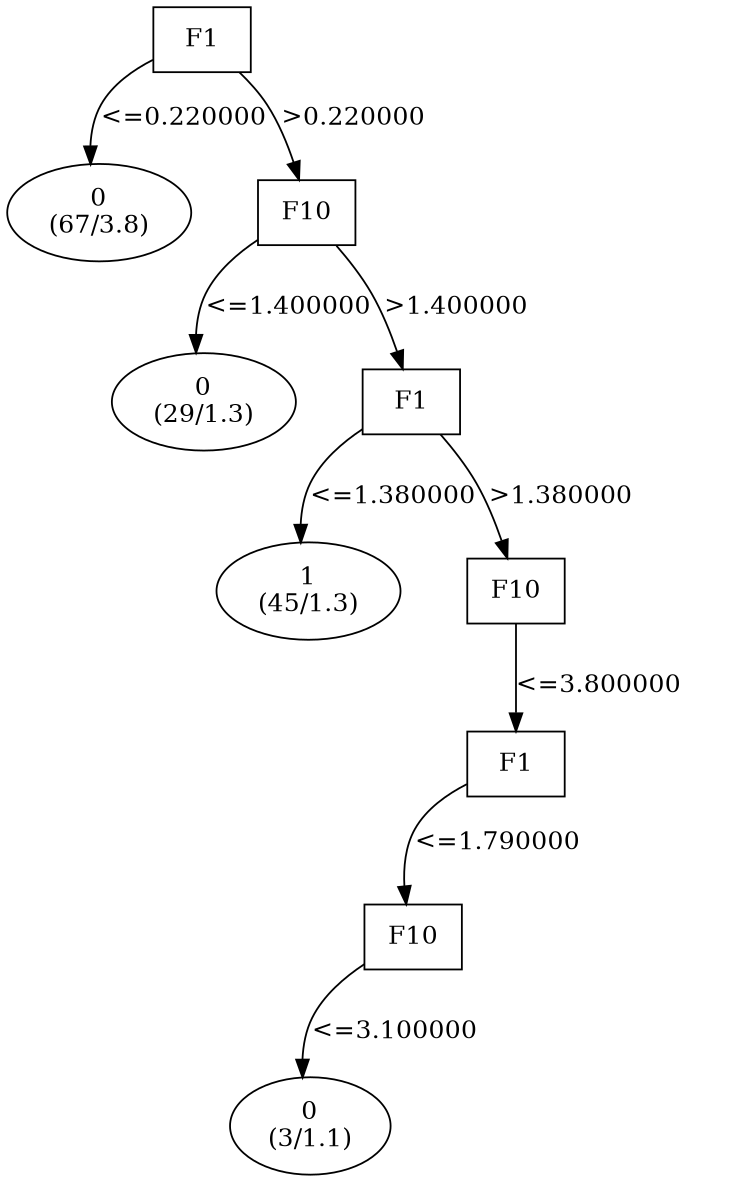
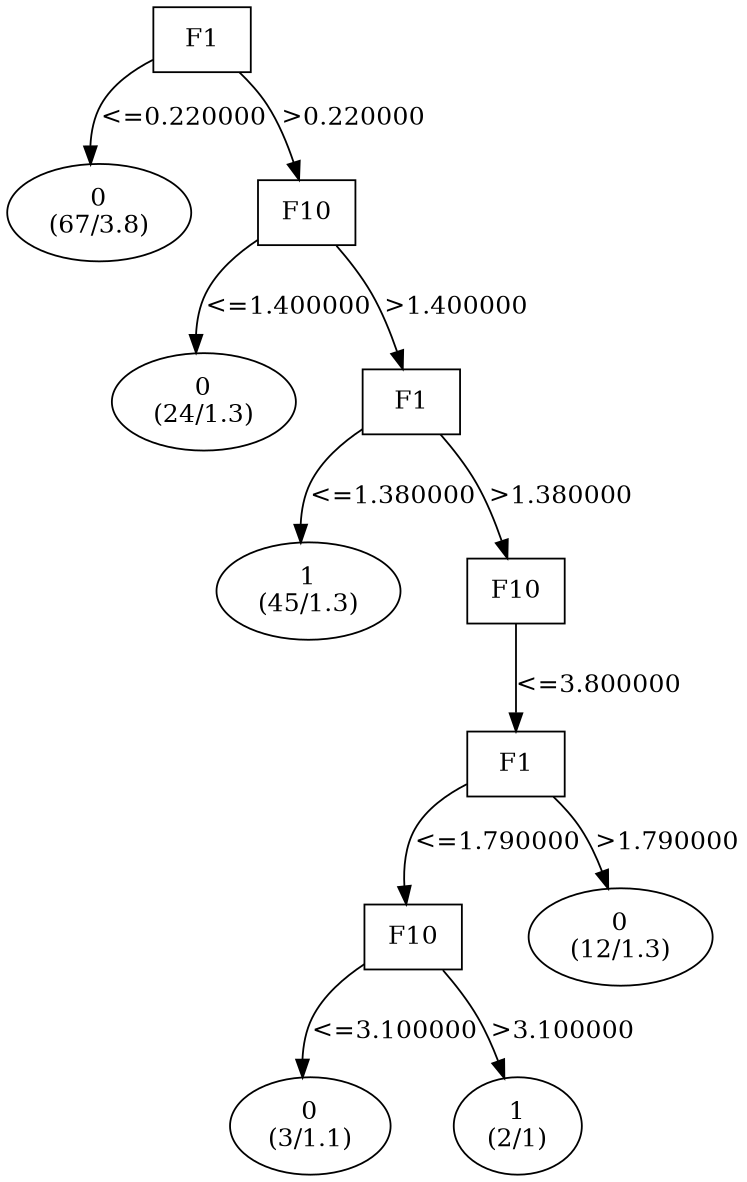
node "0 (29/1.3)": label "0 (29/1.3)" -> "0 (24/1.3)"
node "0 (12/1.3)": added
node "1 (2/1)": added
